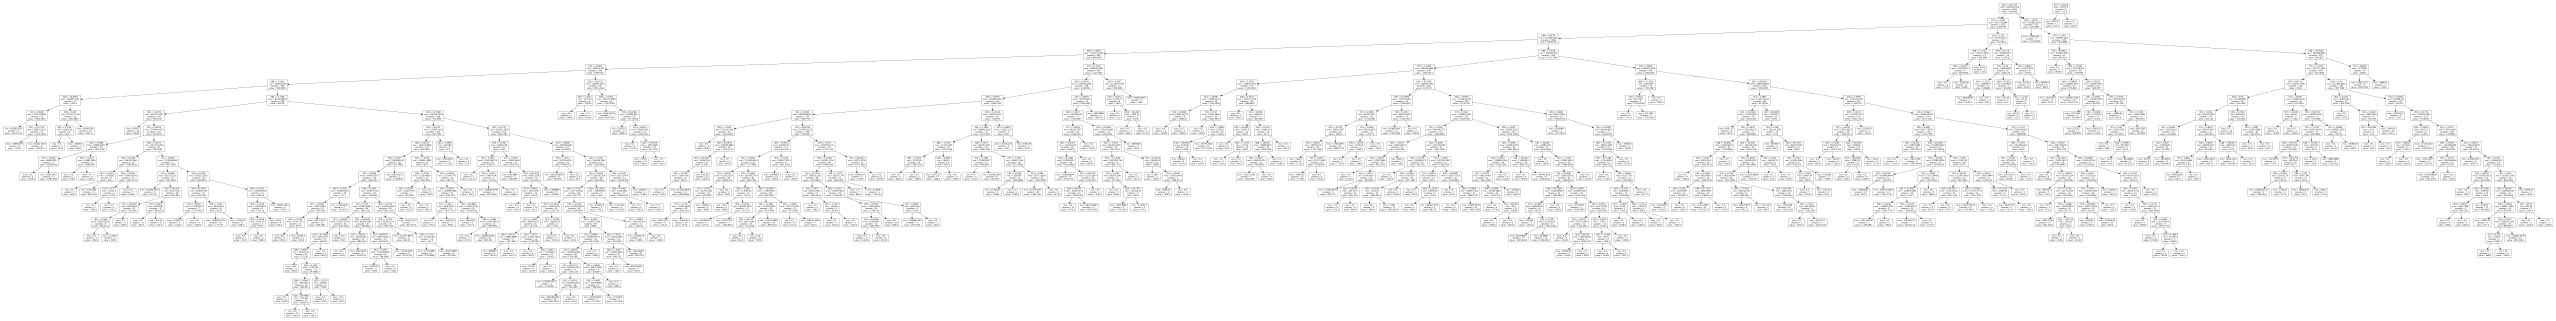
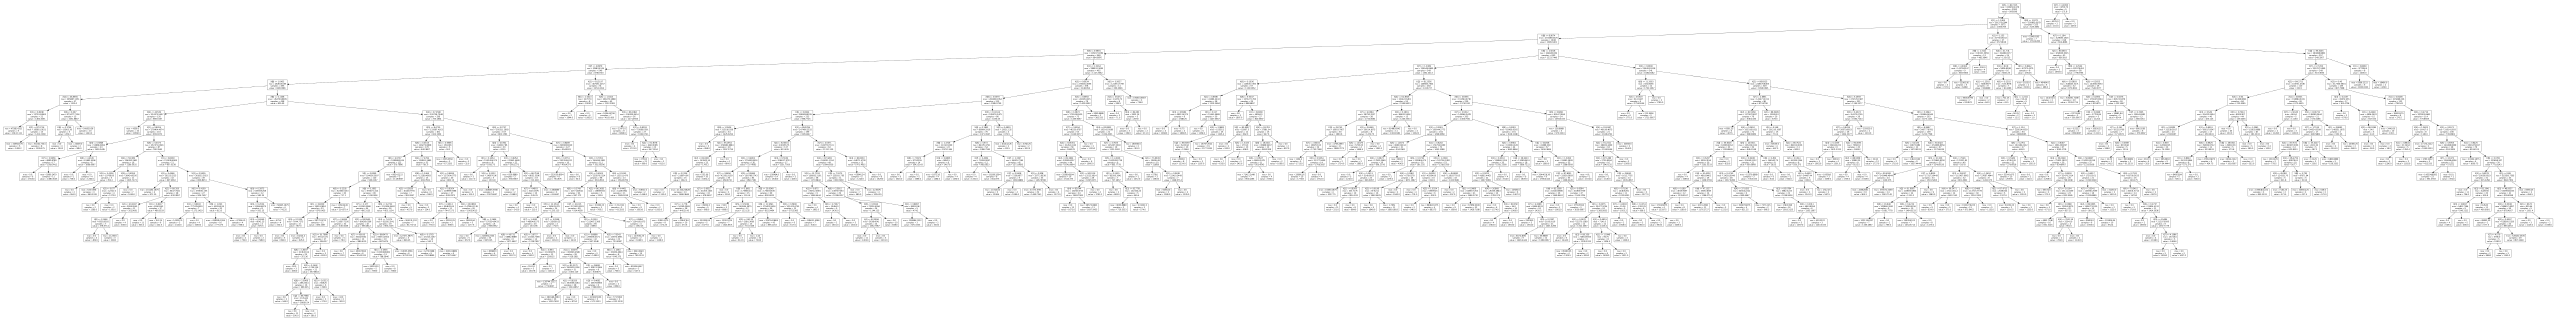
edge "X[3] <= 0.64 mse = 41498.3893 samples = 84 value = 225.5595" -> "X[0] <= 0.7624 mse = 8009.907 samples = 44 value = 135.0455": now "mse = 0.0 samples = 5 value = 385.0" -> "X[0] <= 0.7624 mse = 8009.907 samples = 44 value = 135.0455"
